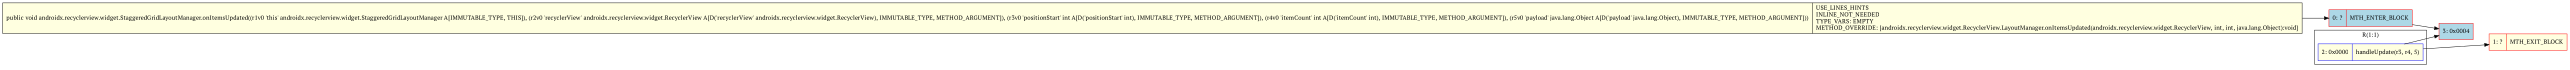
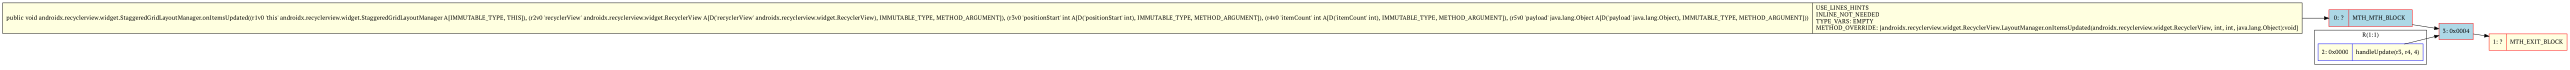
node "0: ?": text "MTH_ENTER_BLOCK" -> "MTH_MTH_BLOCK"
edge "2: 0x0000" -> "1: ?": now "3: 0x0004" -> "1: ?"
node "2: 0x0000": text "handleUpdate(r3, r4, 5)" -> "handleUpdate(r3, r4, 4)"
